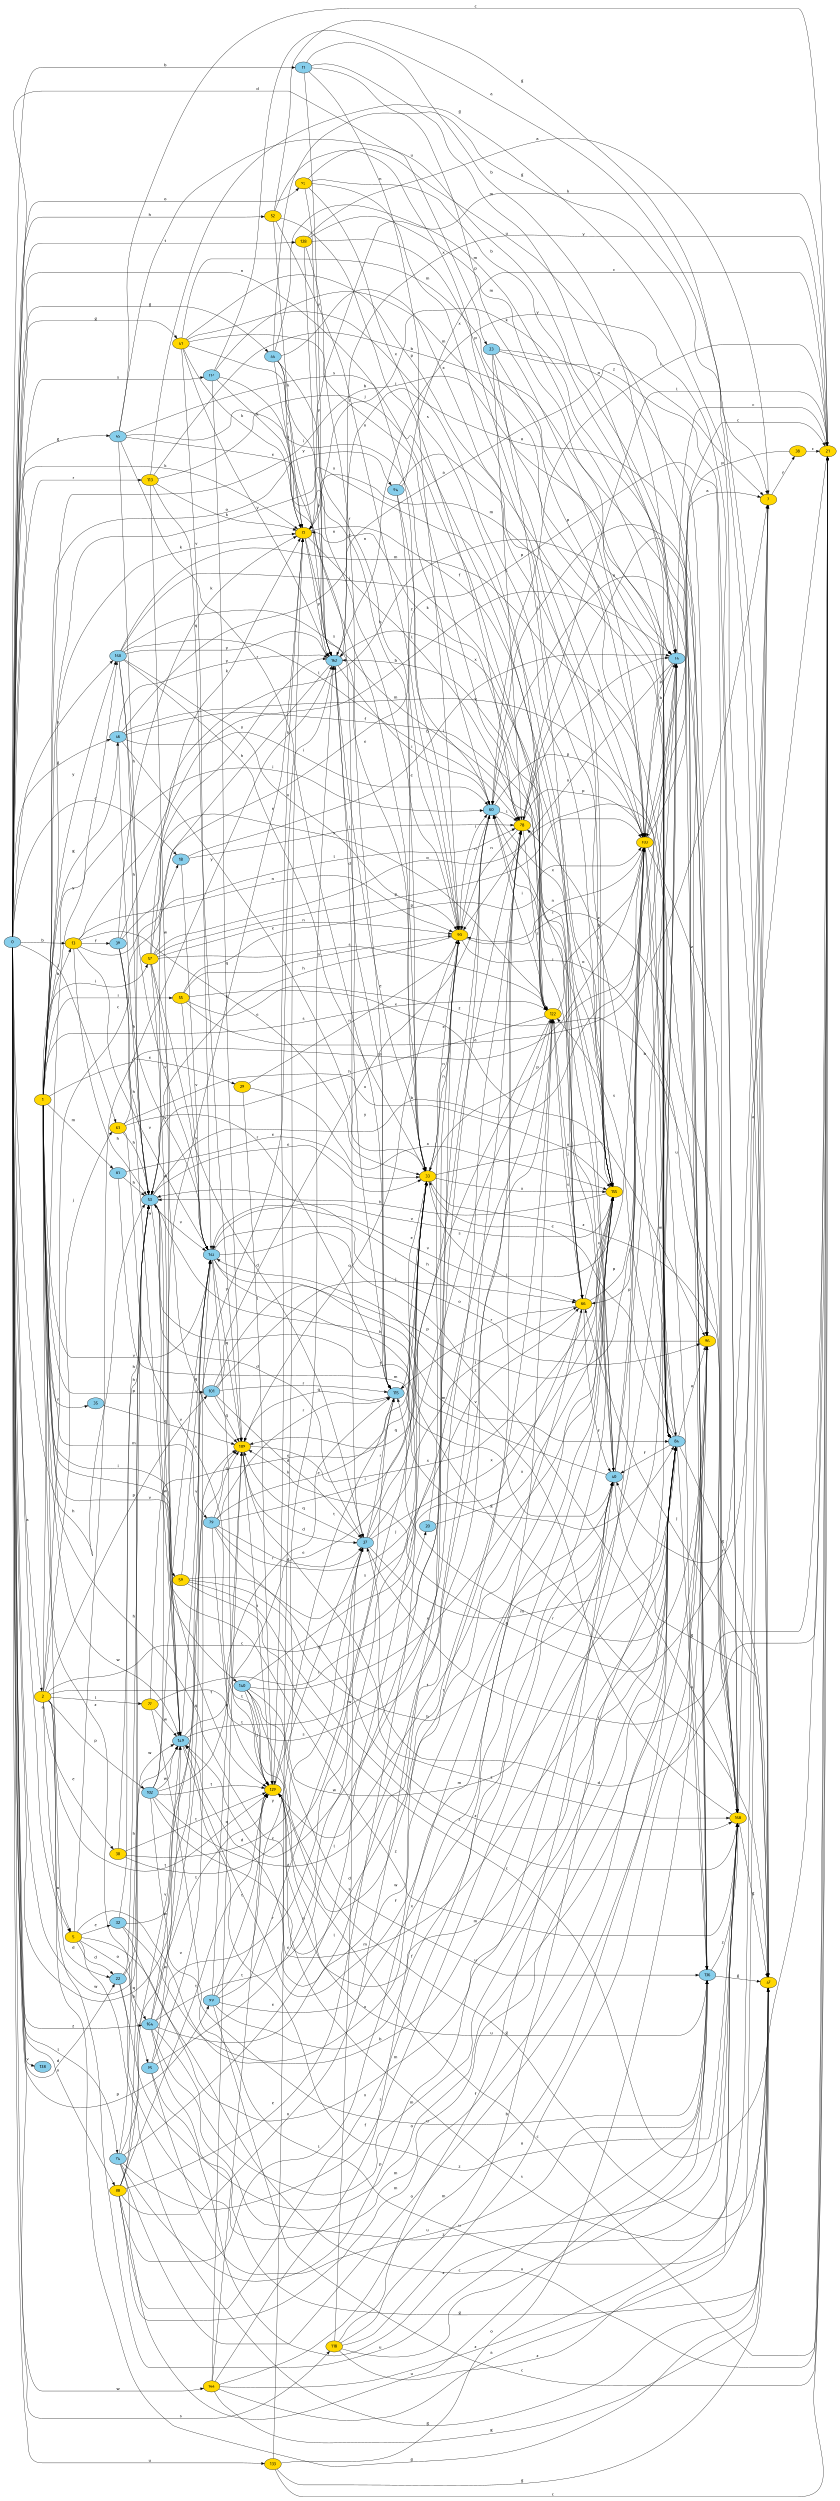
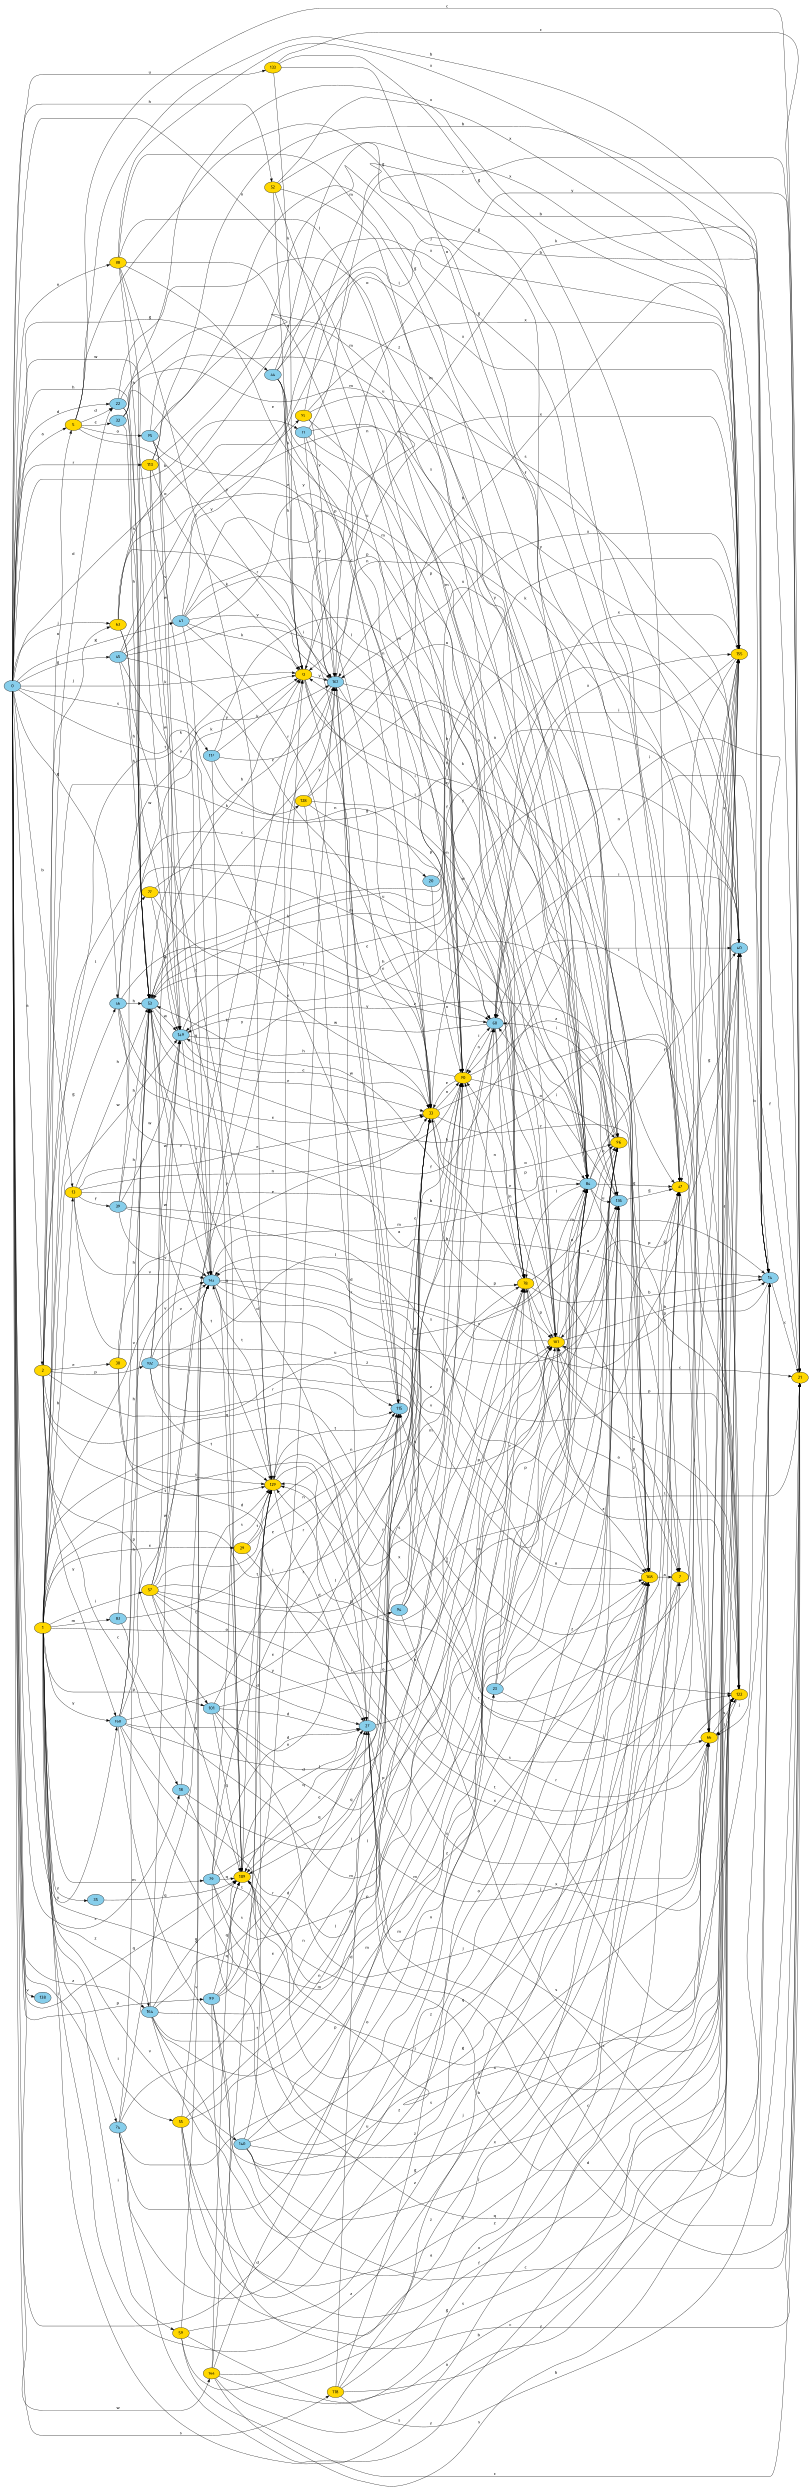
node "41": fillcolor gold -> skyblue
node "38": removed
edge "149" -> "78": reversed
